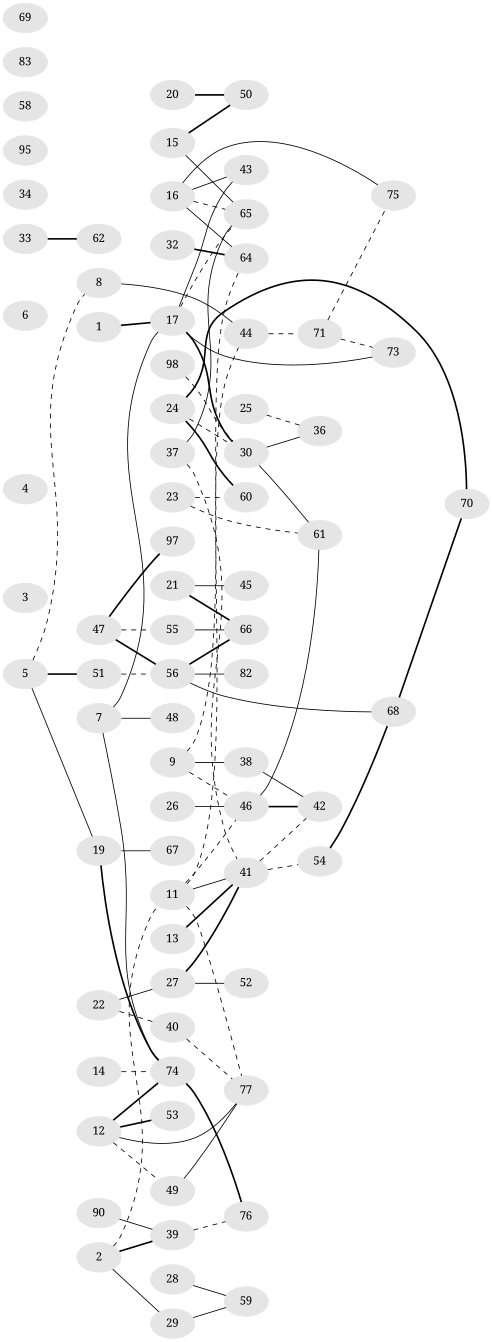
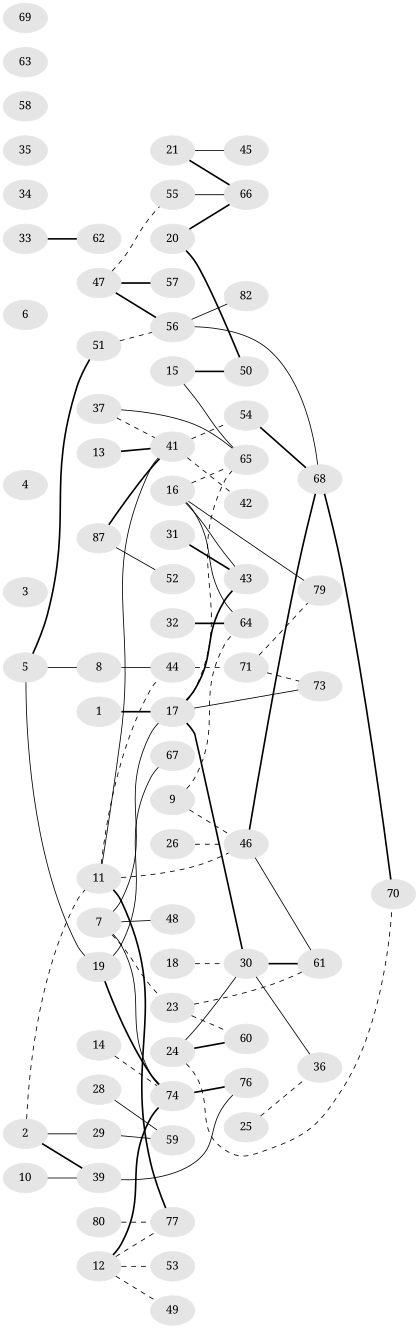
node "83": label "83" -> "63"
node "95": label "95" -> "35"
node "75": label "75" -> "79"
edge "43" -- "17": style solid -> bold
edge "24" -- "70": style bold -> dashed
node "98": label "98" -> "18"
edge "24" -- "30": style dashed -> solid
edge "8" -- "5": style dashed -> solid
edge "30" -- "61": style solid -> bold
node "31": added
node "97": label "97" -> "57"
edge "66" -- "56": now "66" -- "20"
node "38": removed
edge "26" -- "46": style solid -> dashed
edge "46" -- "42": now "46" -- "68"
edge "7" -- "23": added
node "27": label "27" -> "87"
edge "11" -- "77": style dashed -> bold
node "22": removed
node "40": label "40" -> "80"
edge "53" -- "12": style bold -> dashed
edge "77" -- "12": style solid -> dashed
edge "77" -- "49": removed
node "90": label "90" -> "10"
edge "76" -- "39": style dashed -> solid
